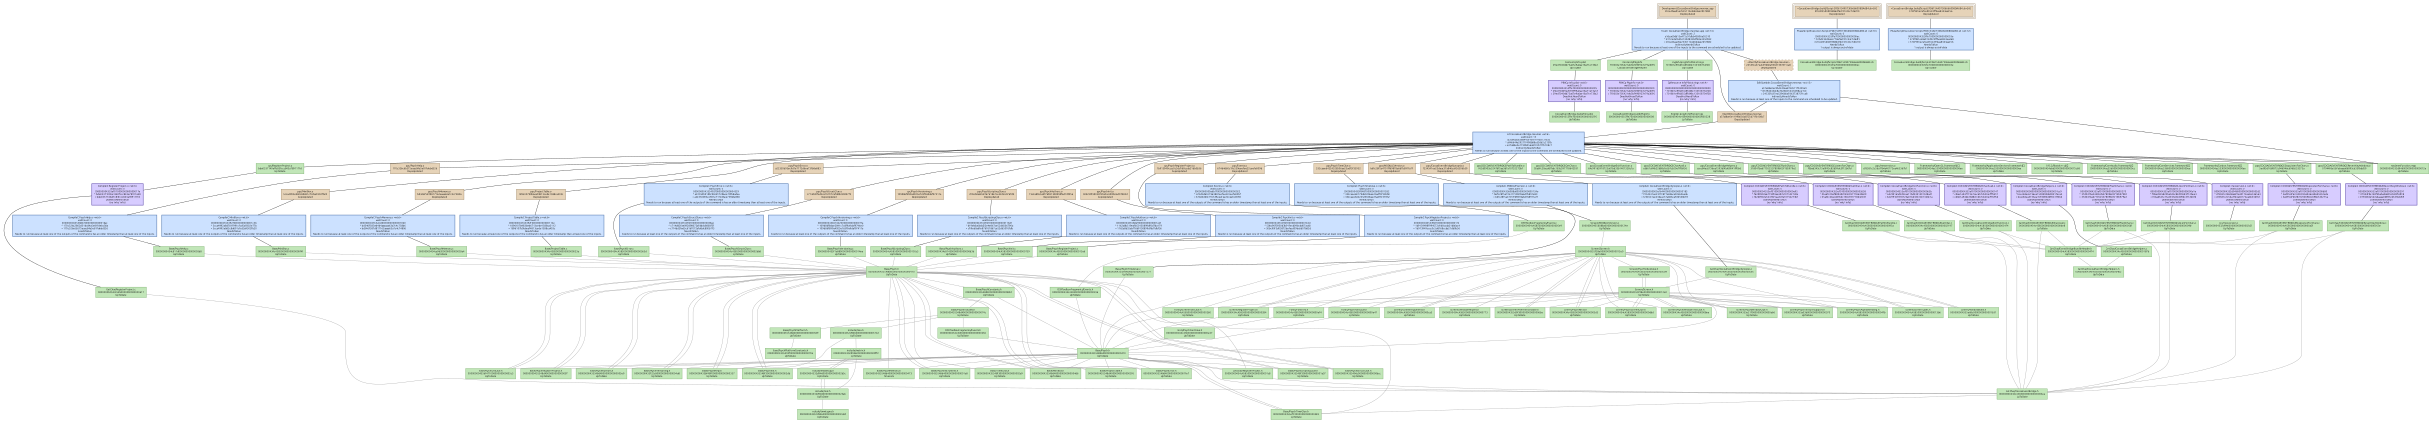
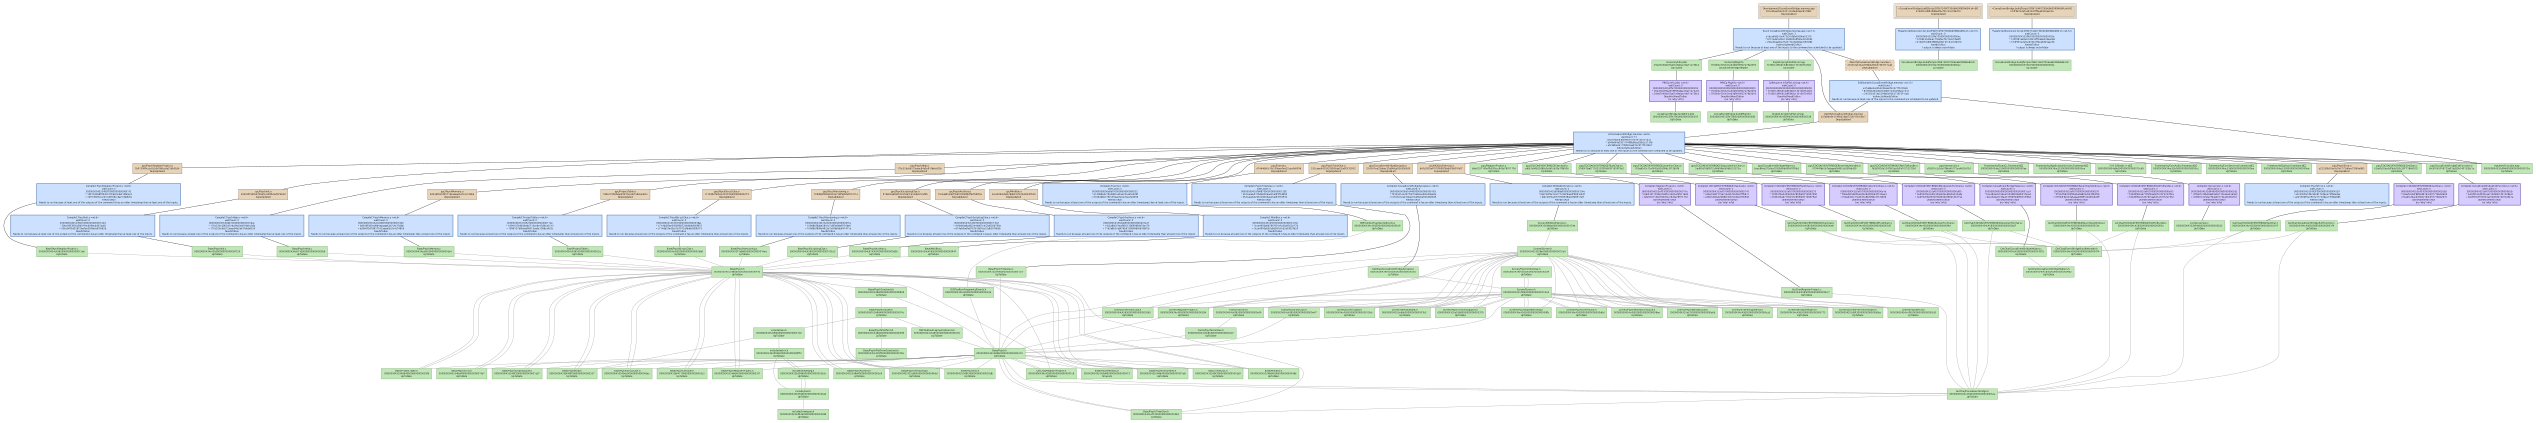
node "Base/PsychError.c 00000000434c4585000000000000563d UpToDate": removed
